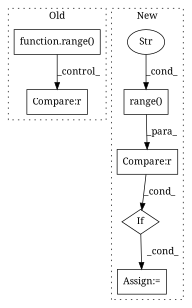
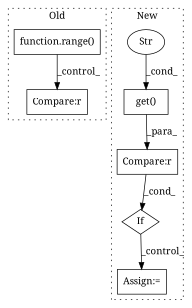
node "range()": label "range()" -> "get()"
edge "If" -> "Assign:=": label "_cond_" -> "_control_"
